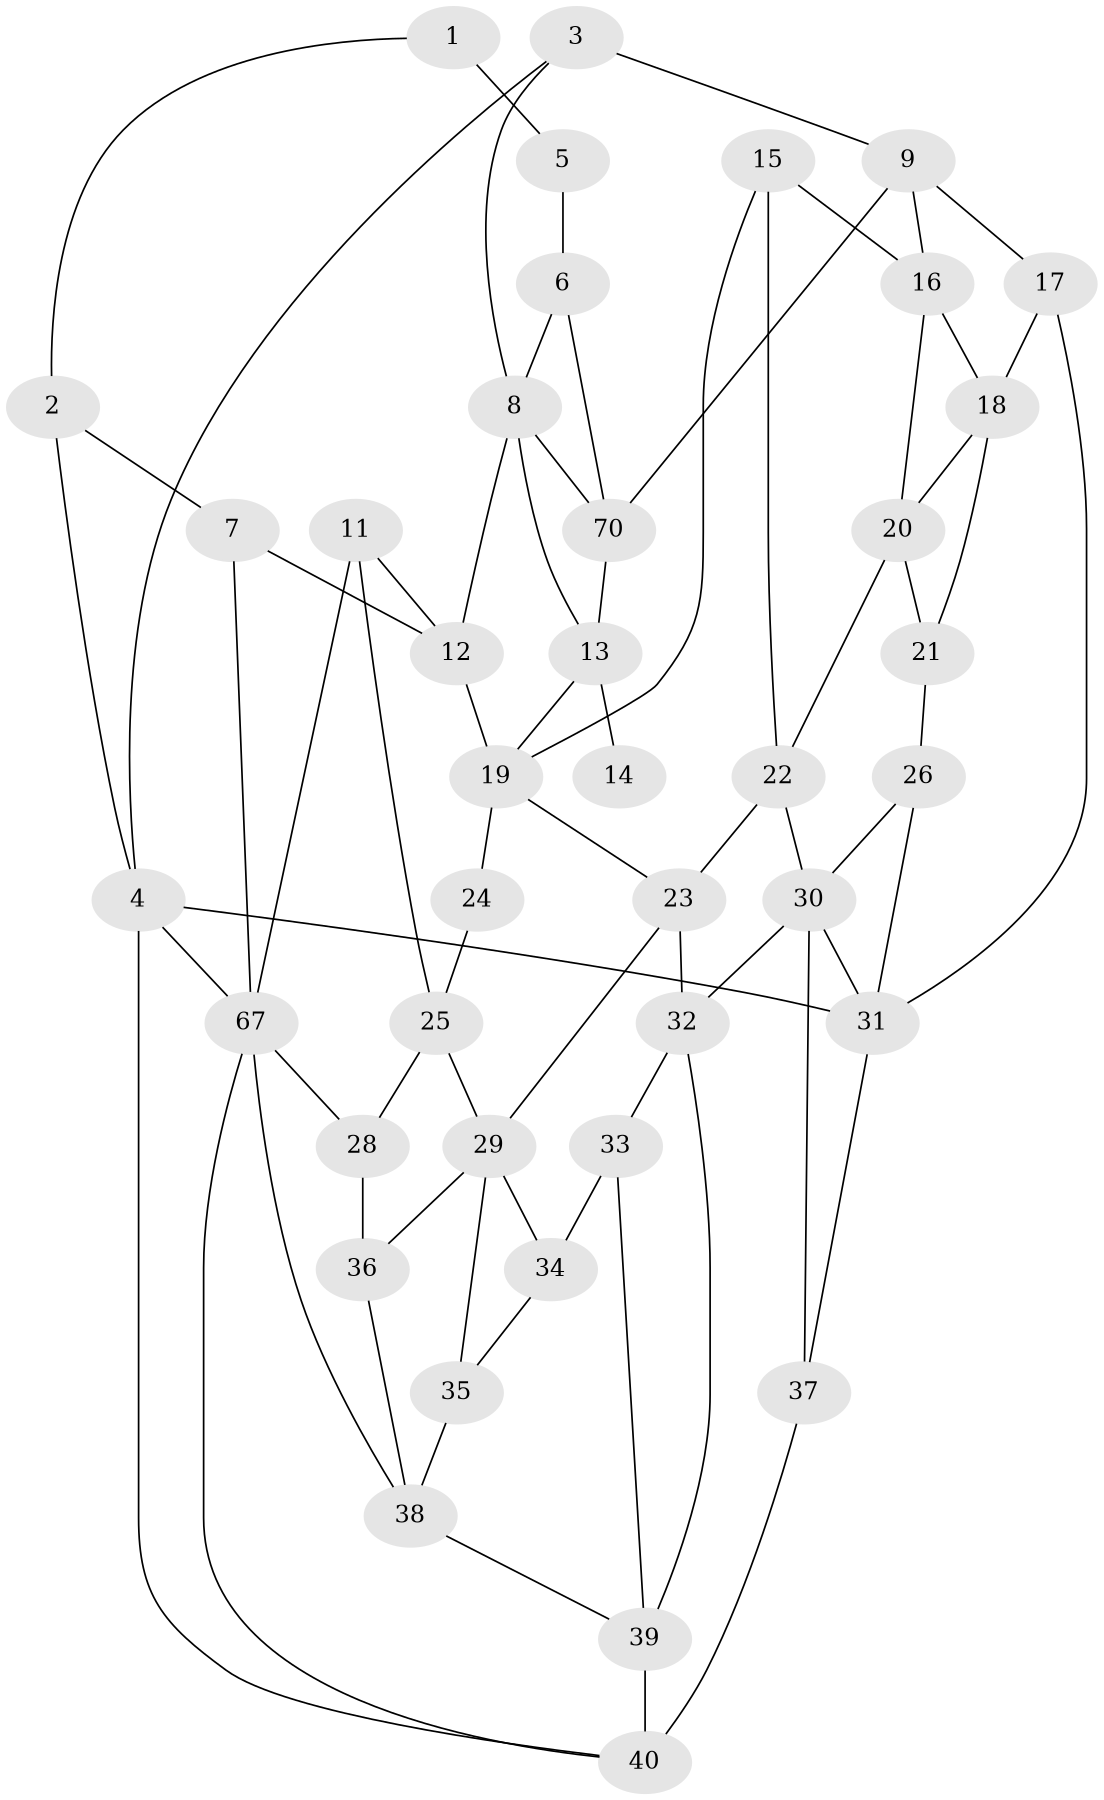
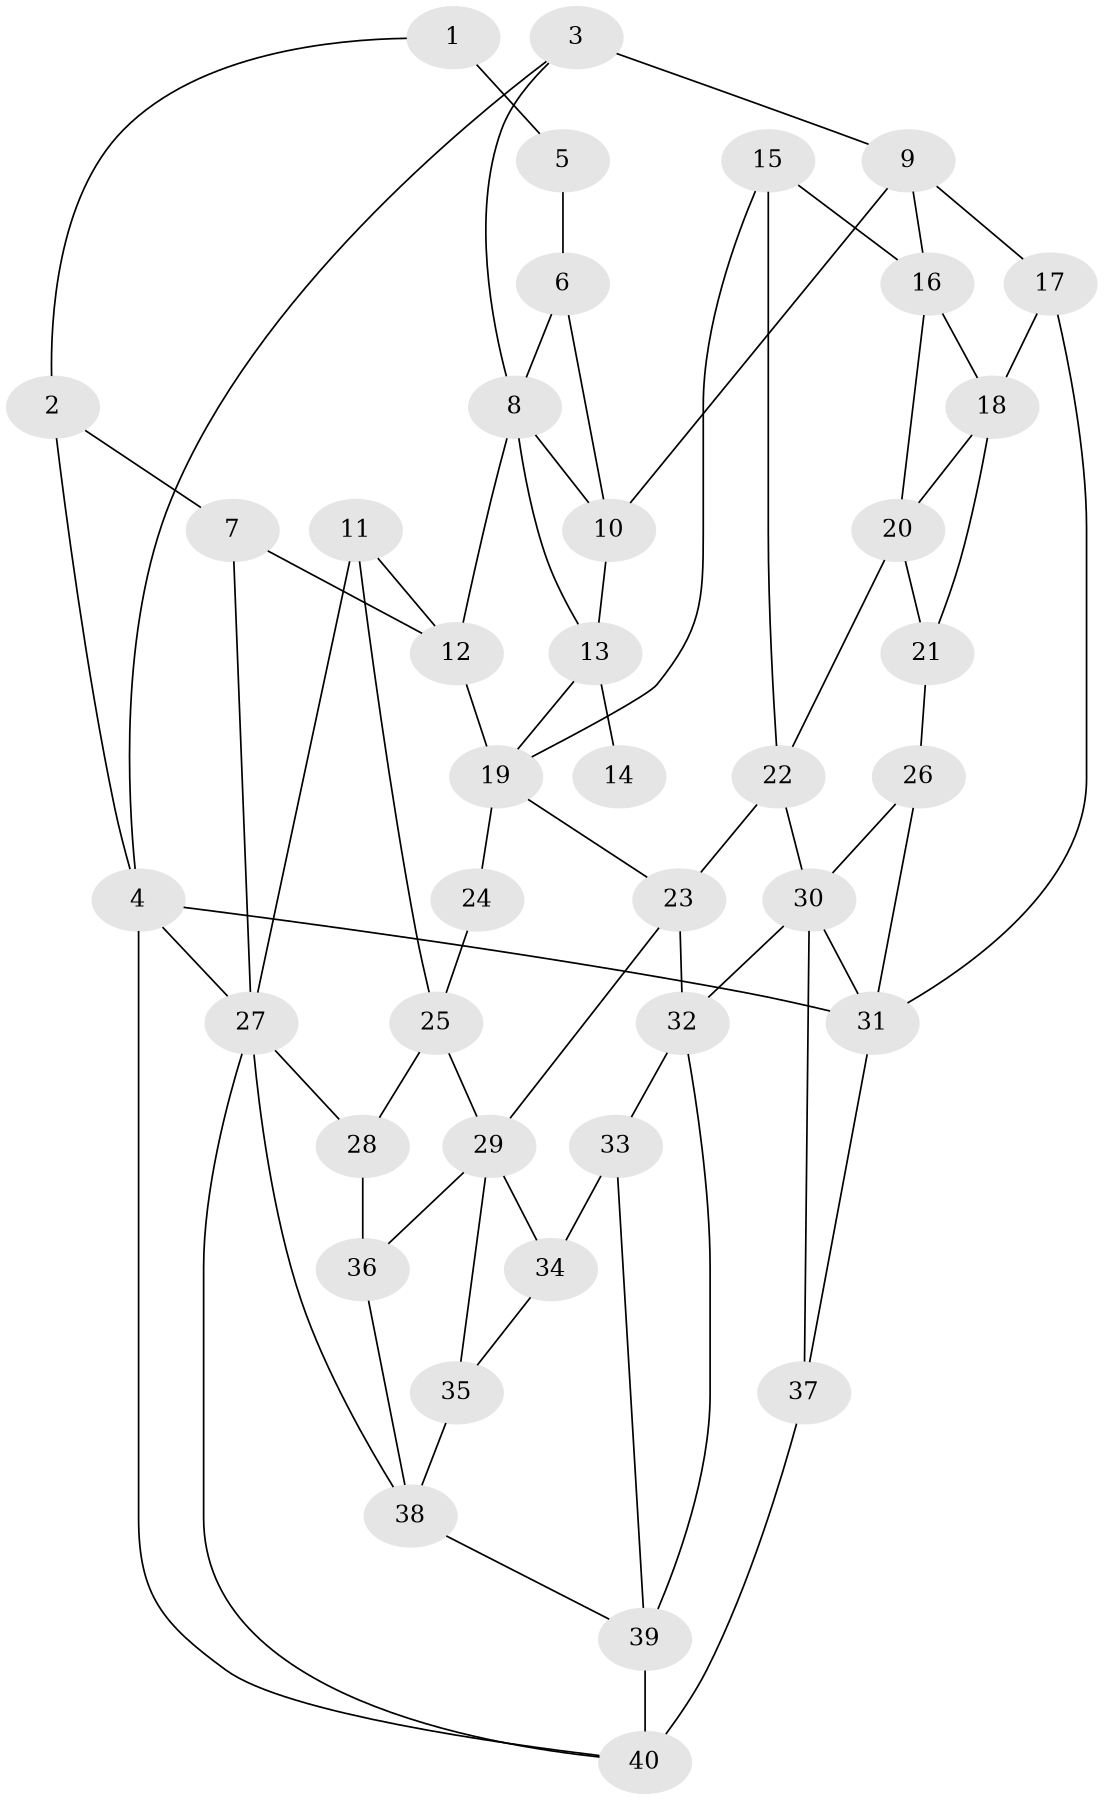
node "70": label "70" -> "10"
node "67": label "67" -> "27"
